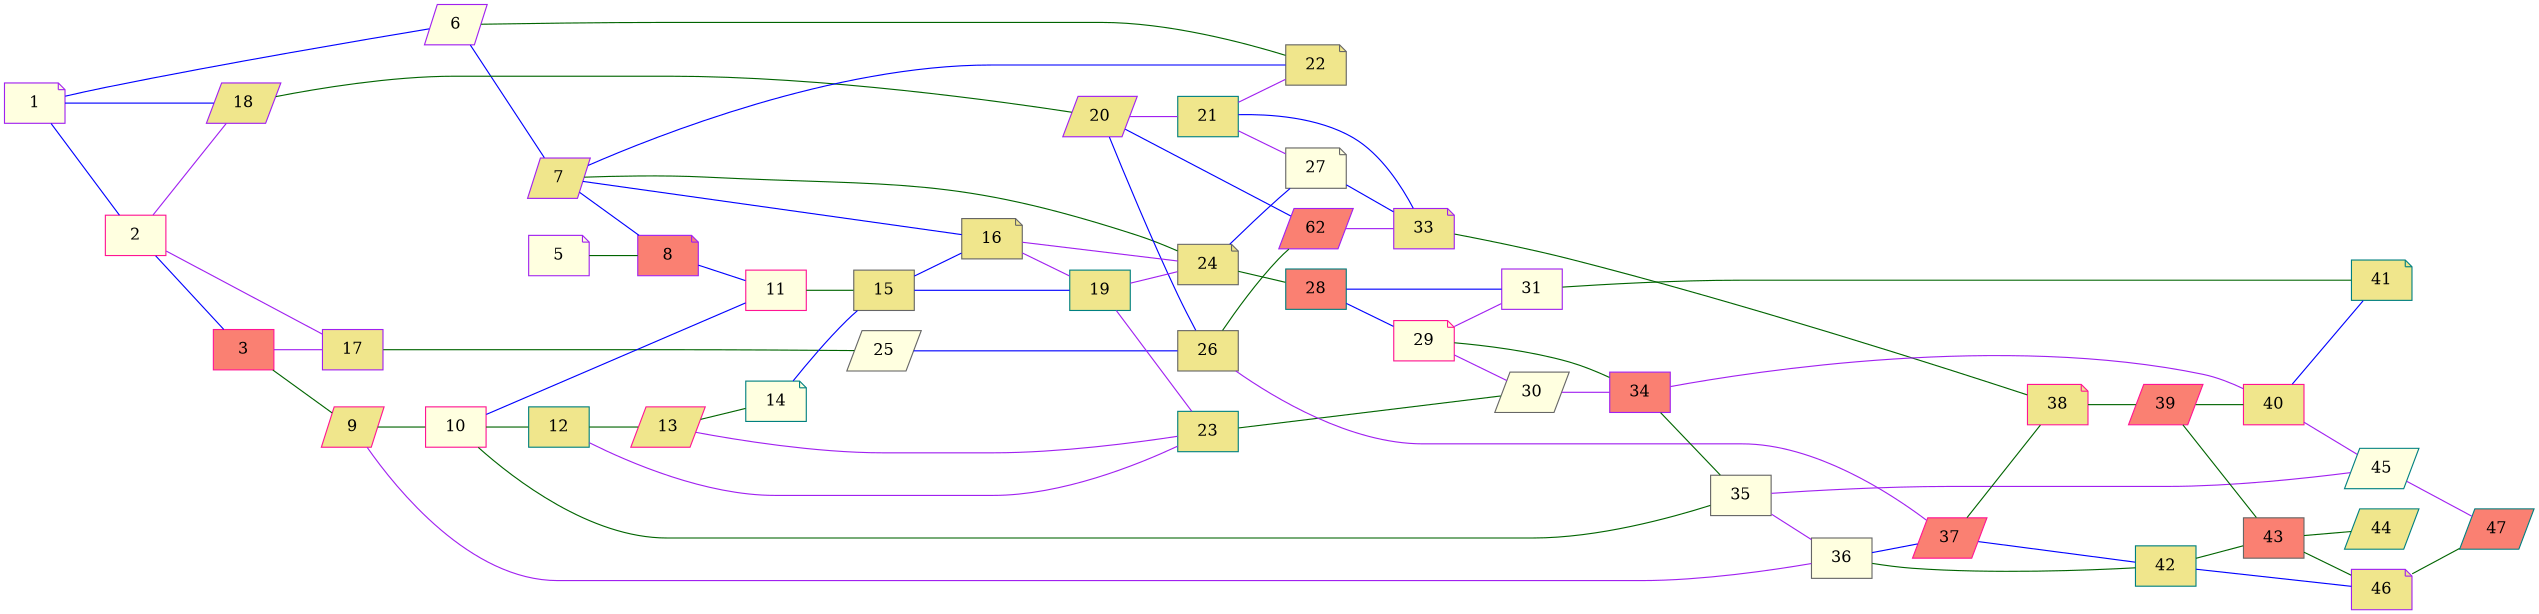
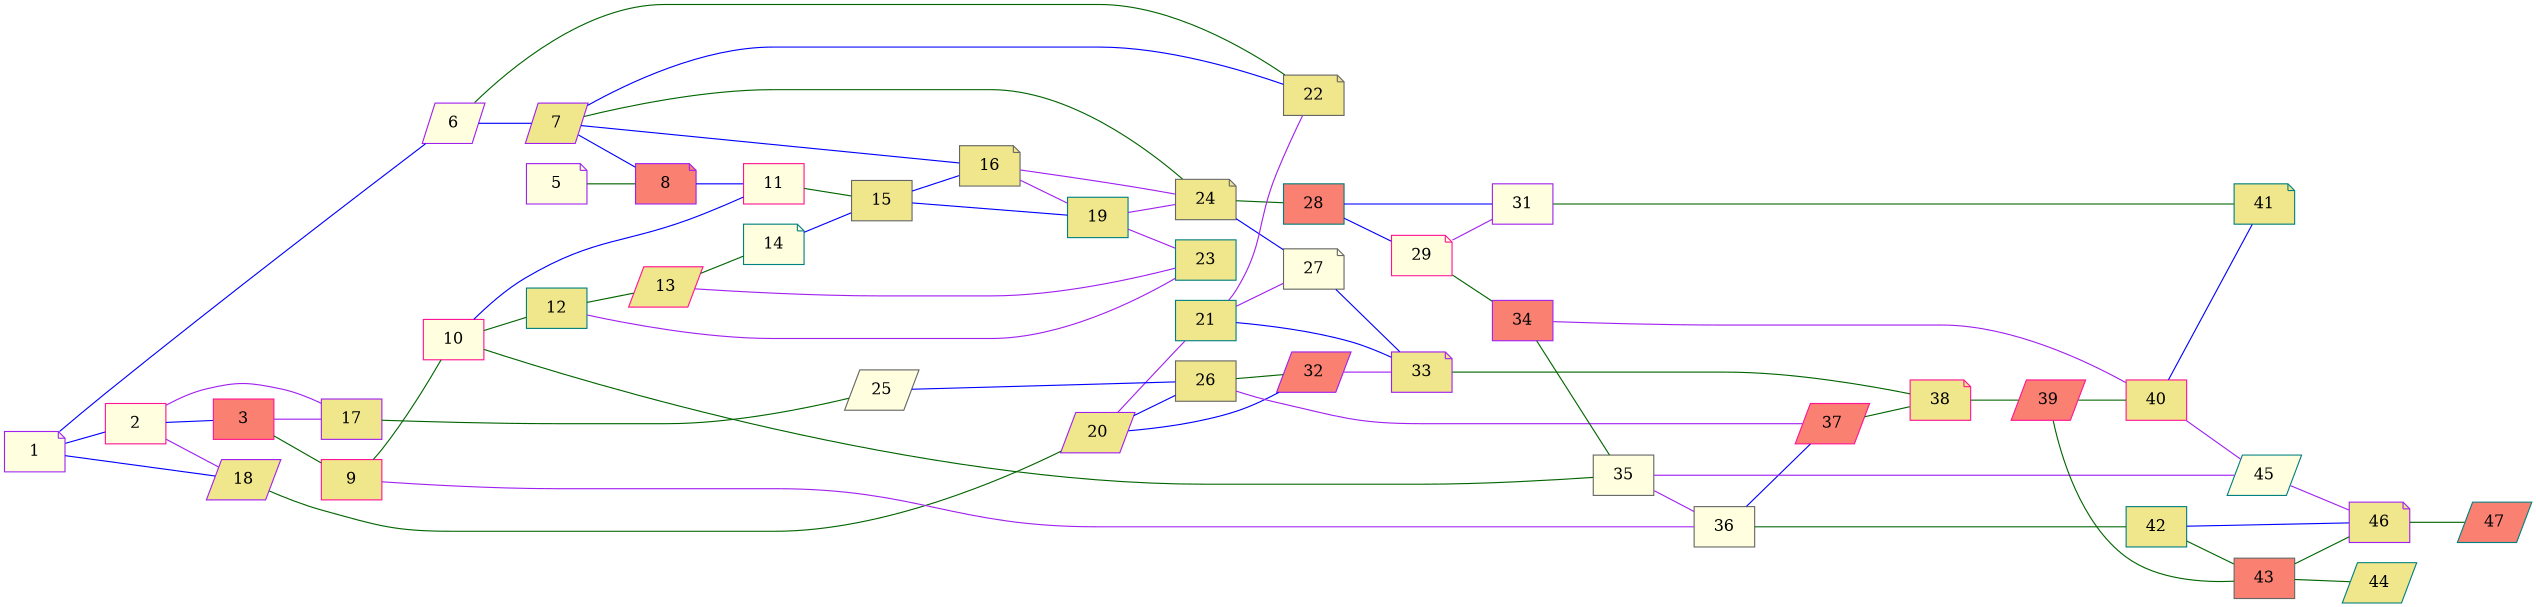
node "62": label "62" -> "32"
node "30": removed
node "9": shape parallelogram -> box
edge "45" -- "47": now "45" -- "46"
edge "37" -- "42": removed
